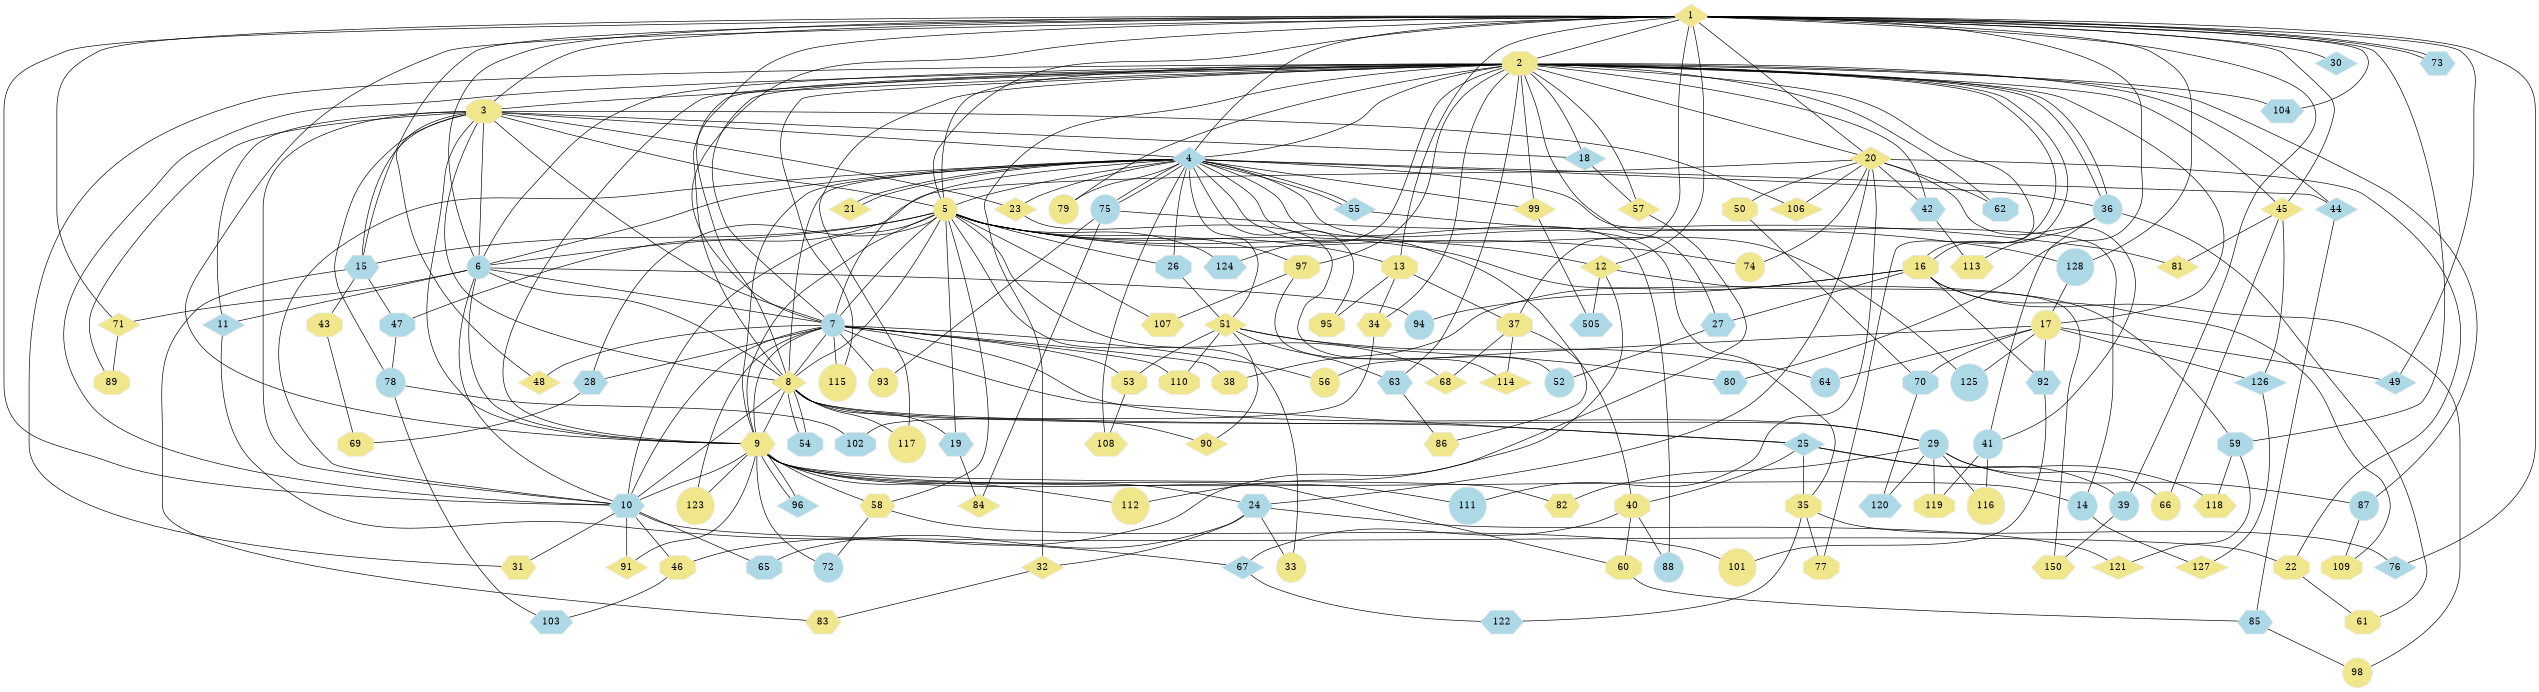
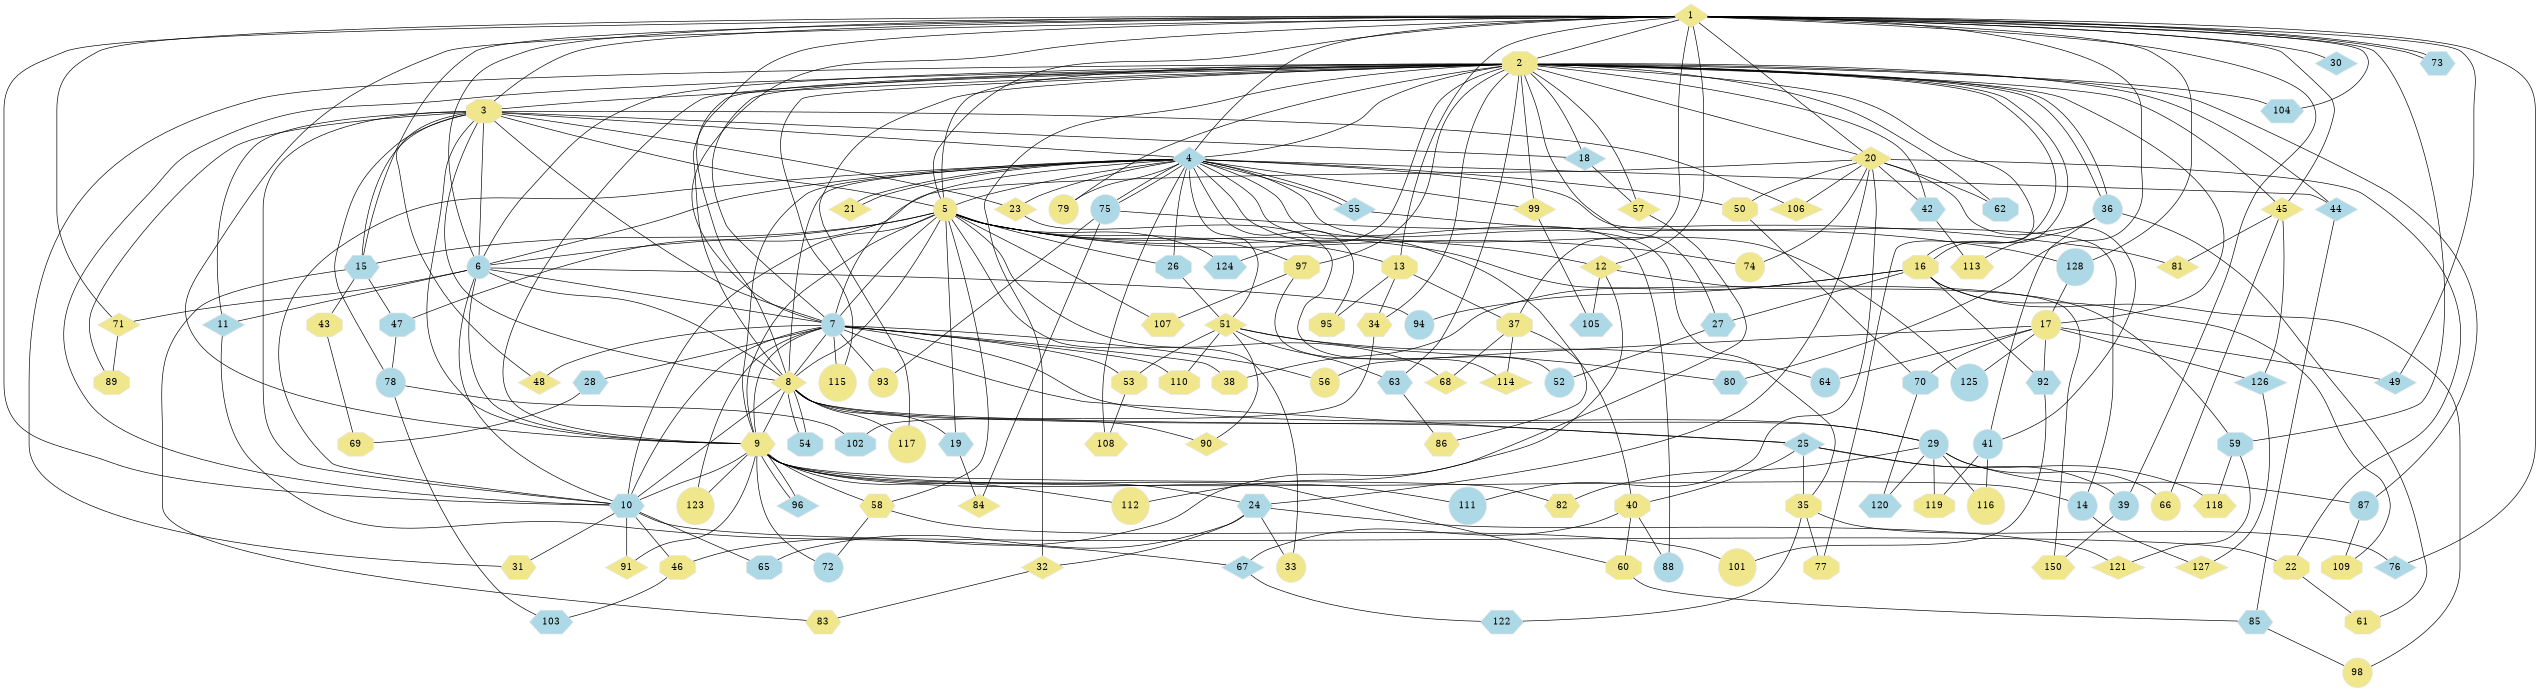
edge "4" -- "36": now "4" -- "50"
edge "5" -- "28": removed
node "505": label "505" -> "105"
